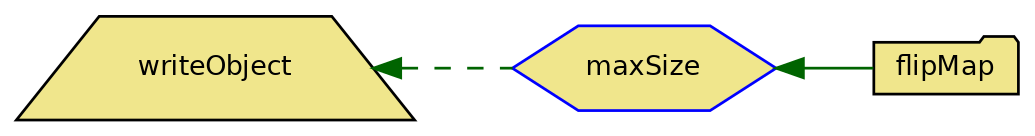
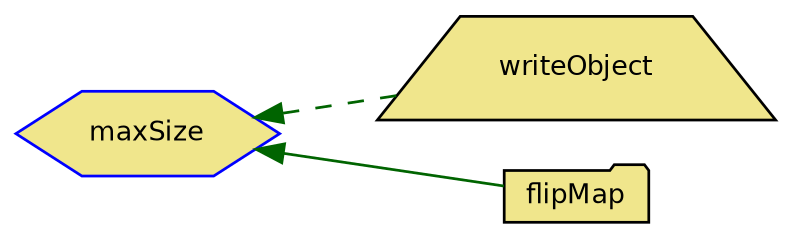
edge "maxSize" -> "writeObject": reversed
